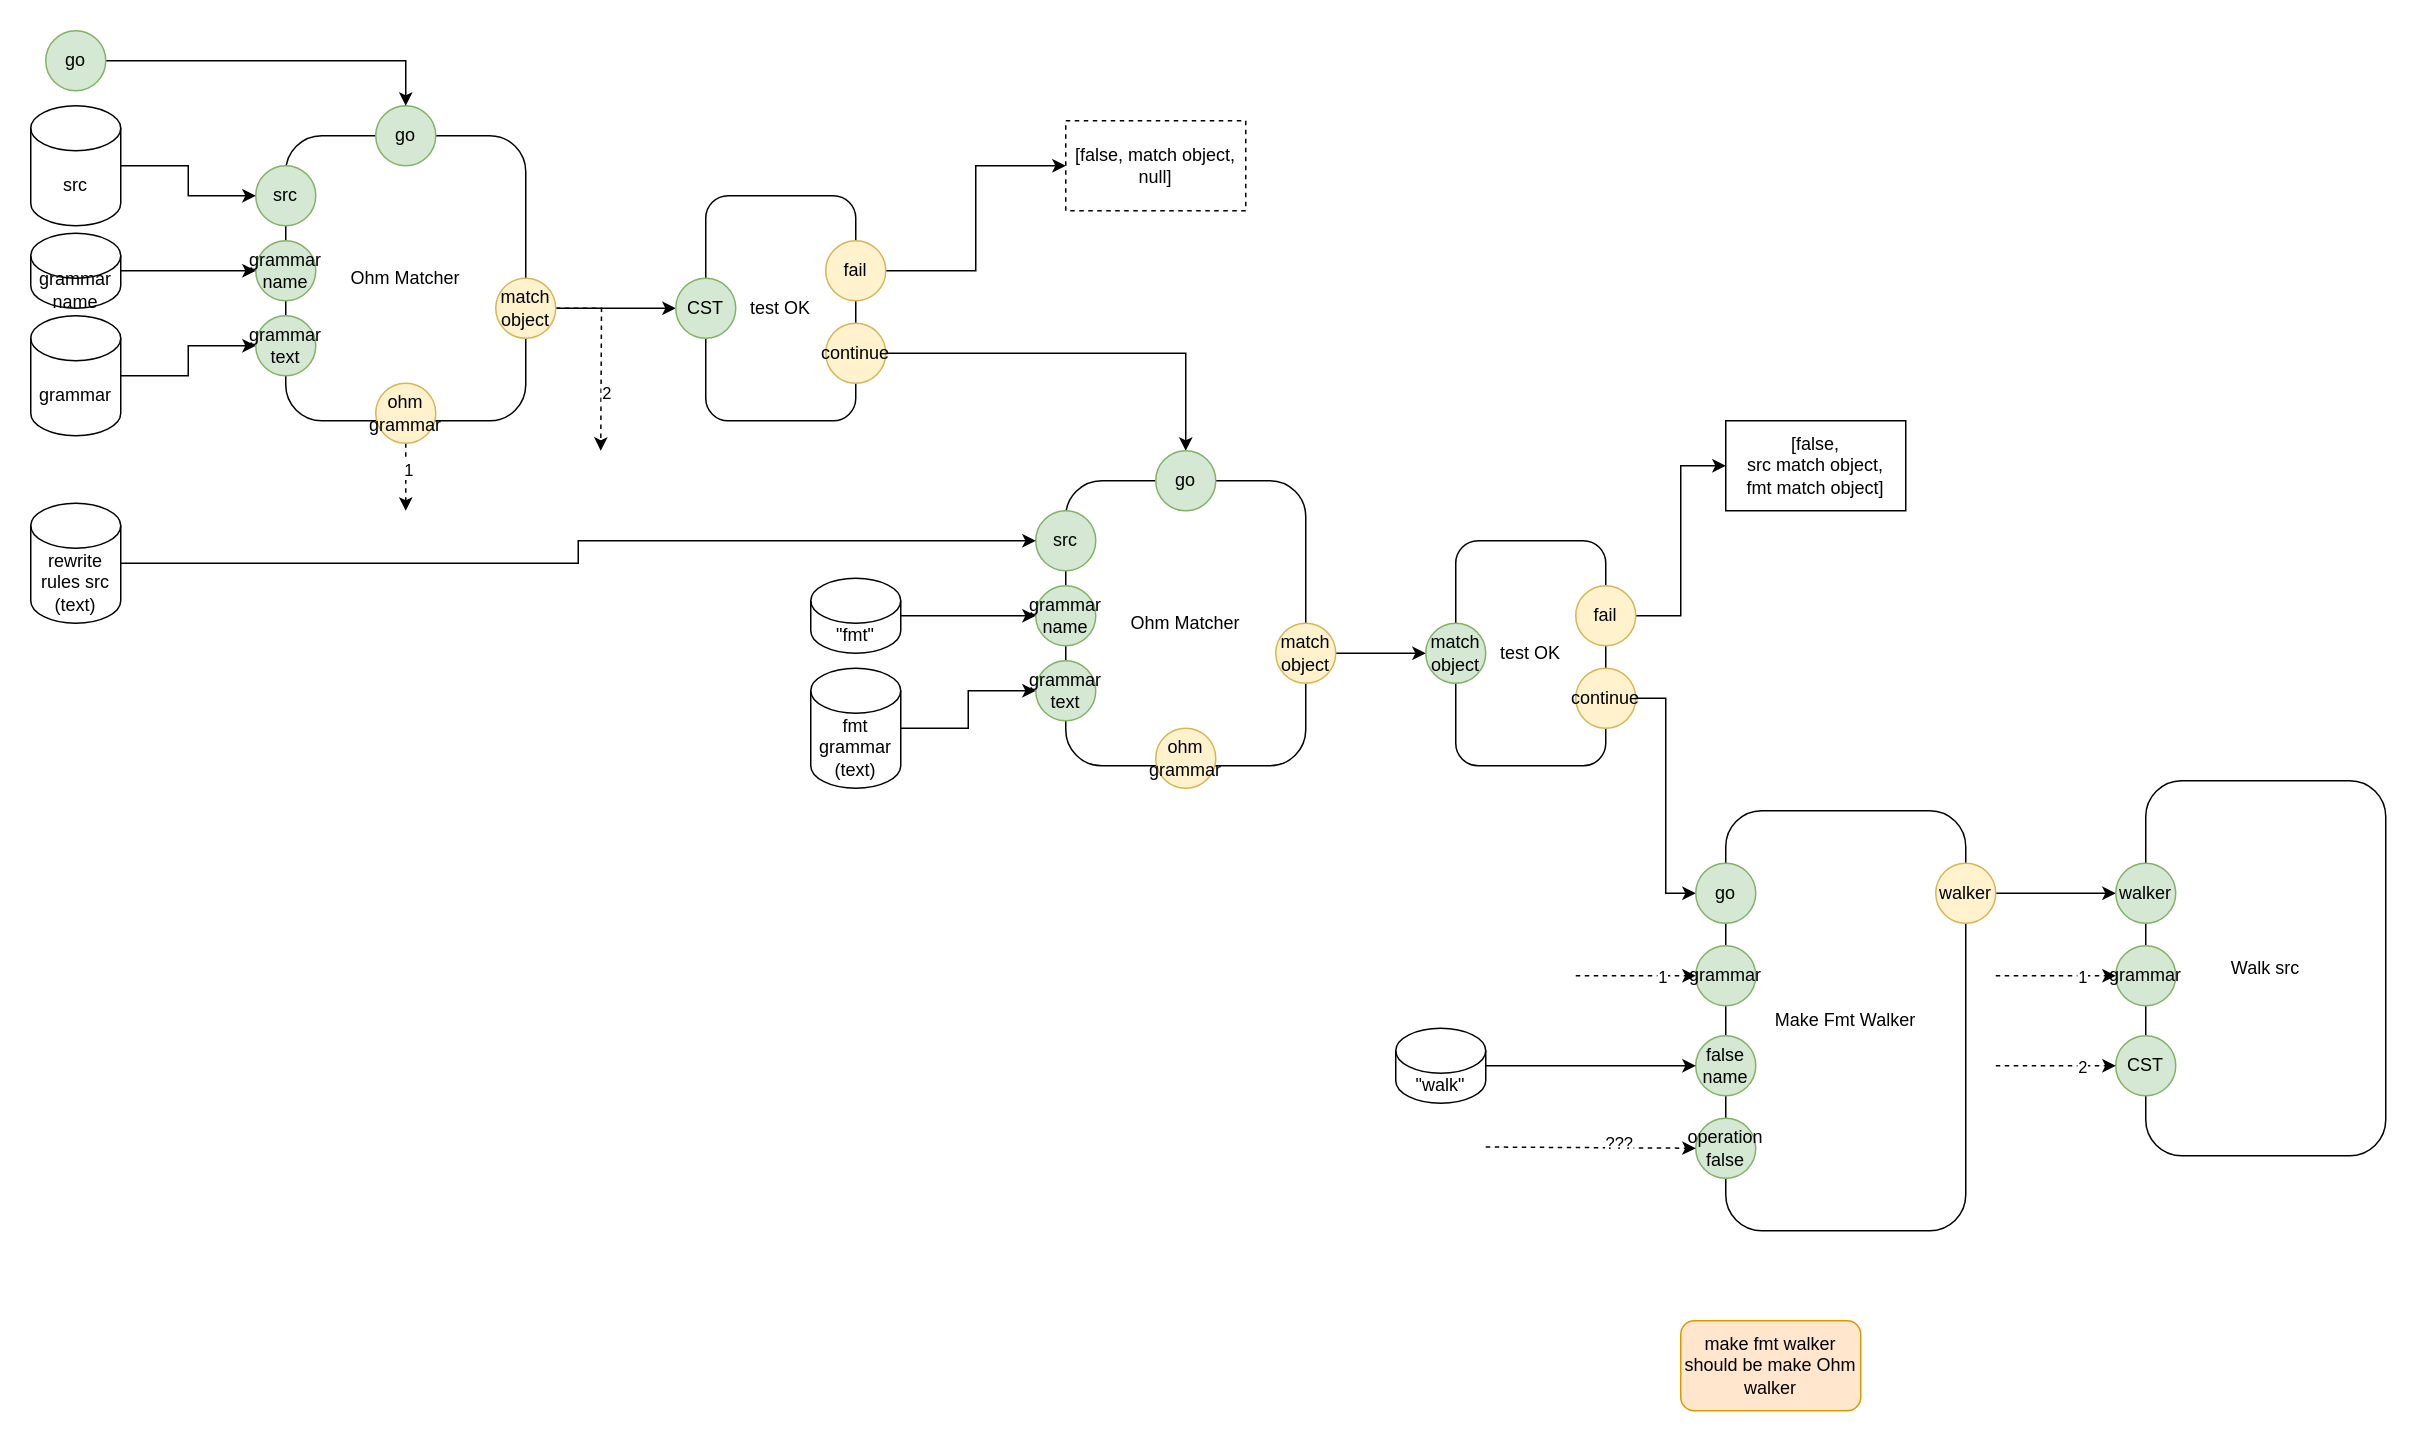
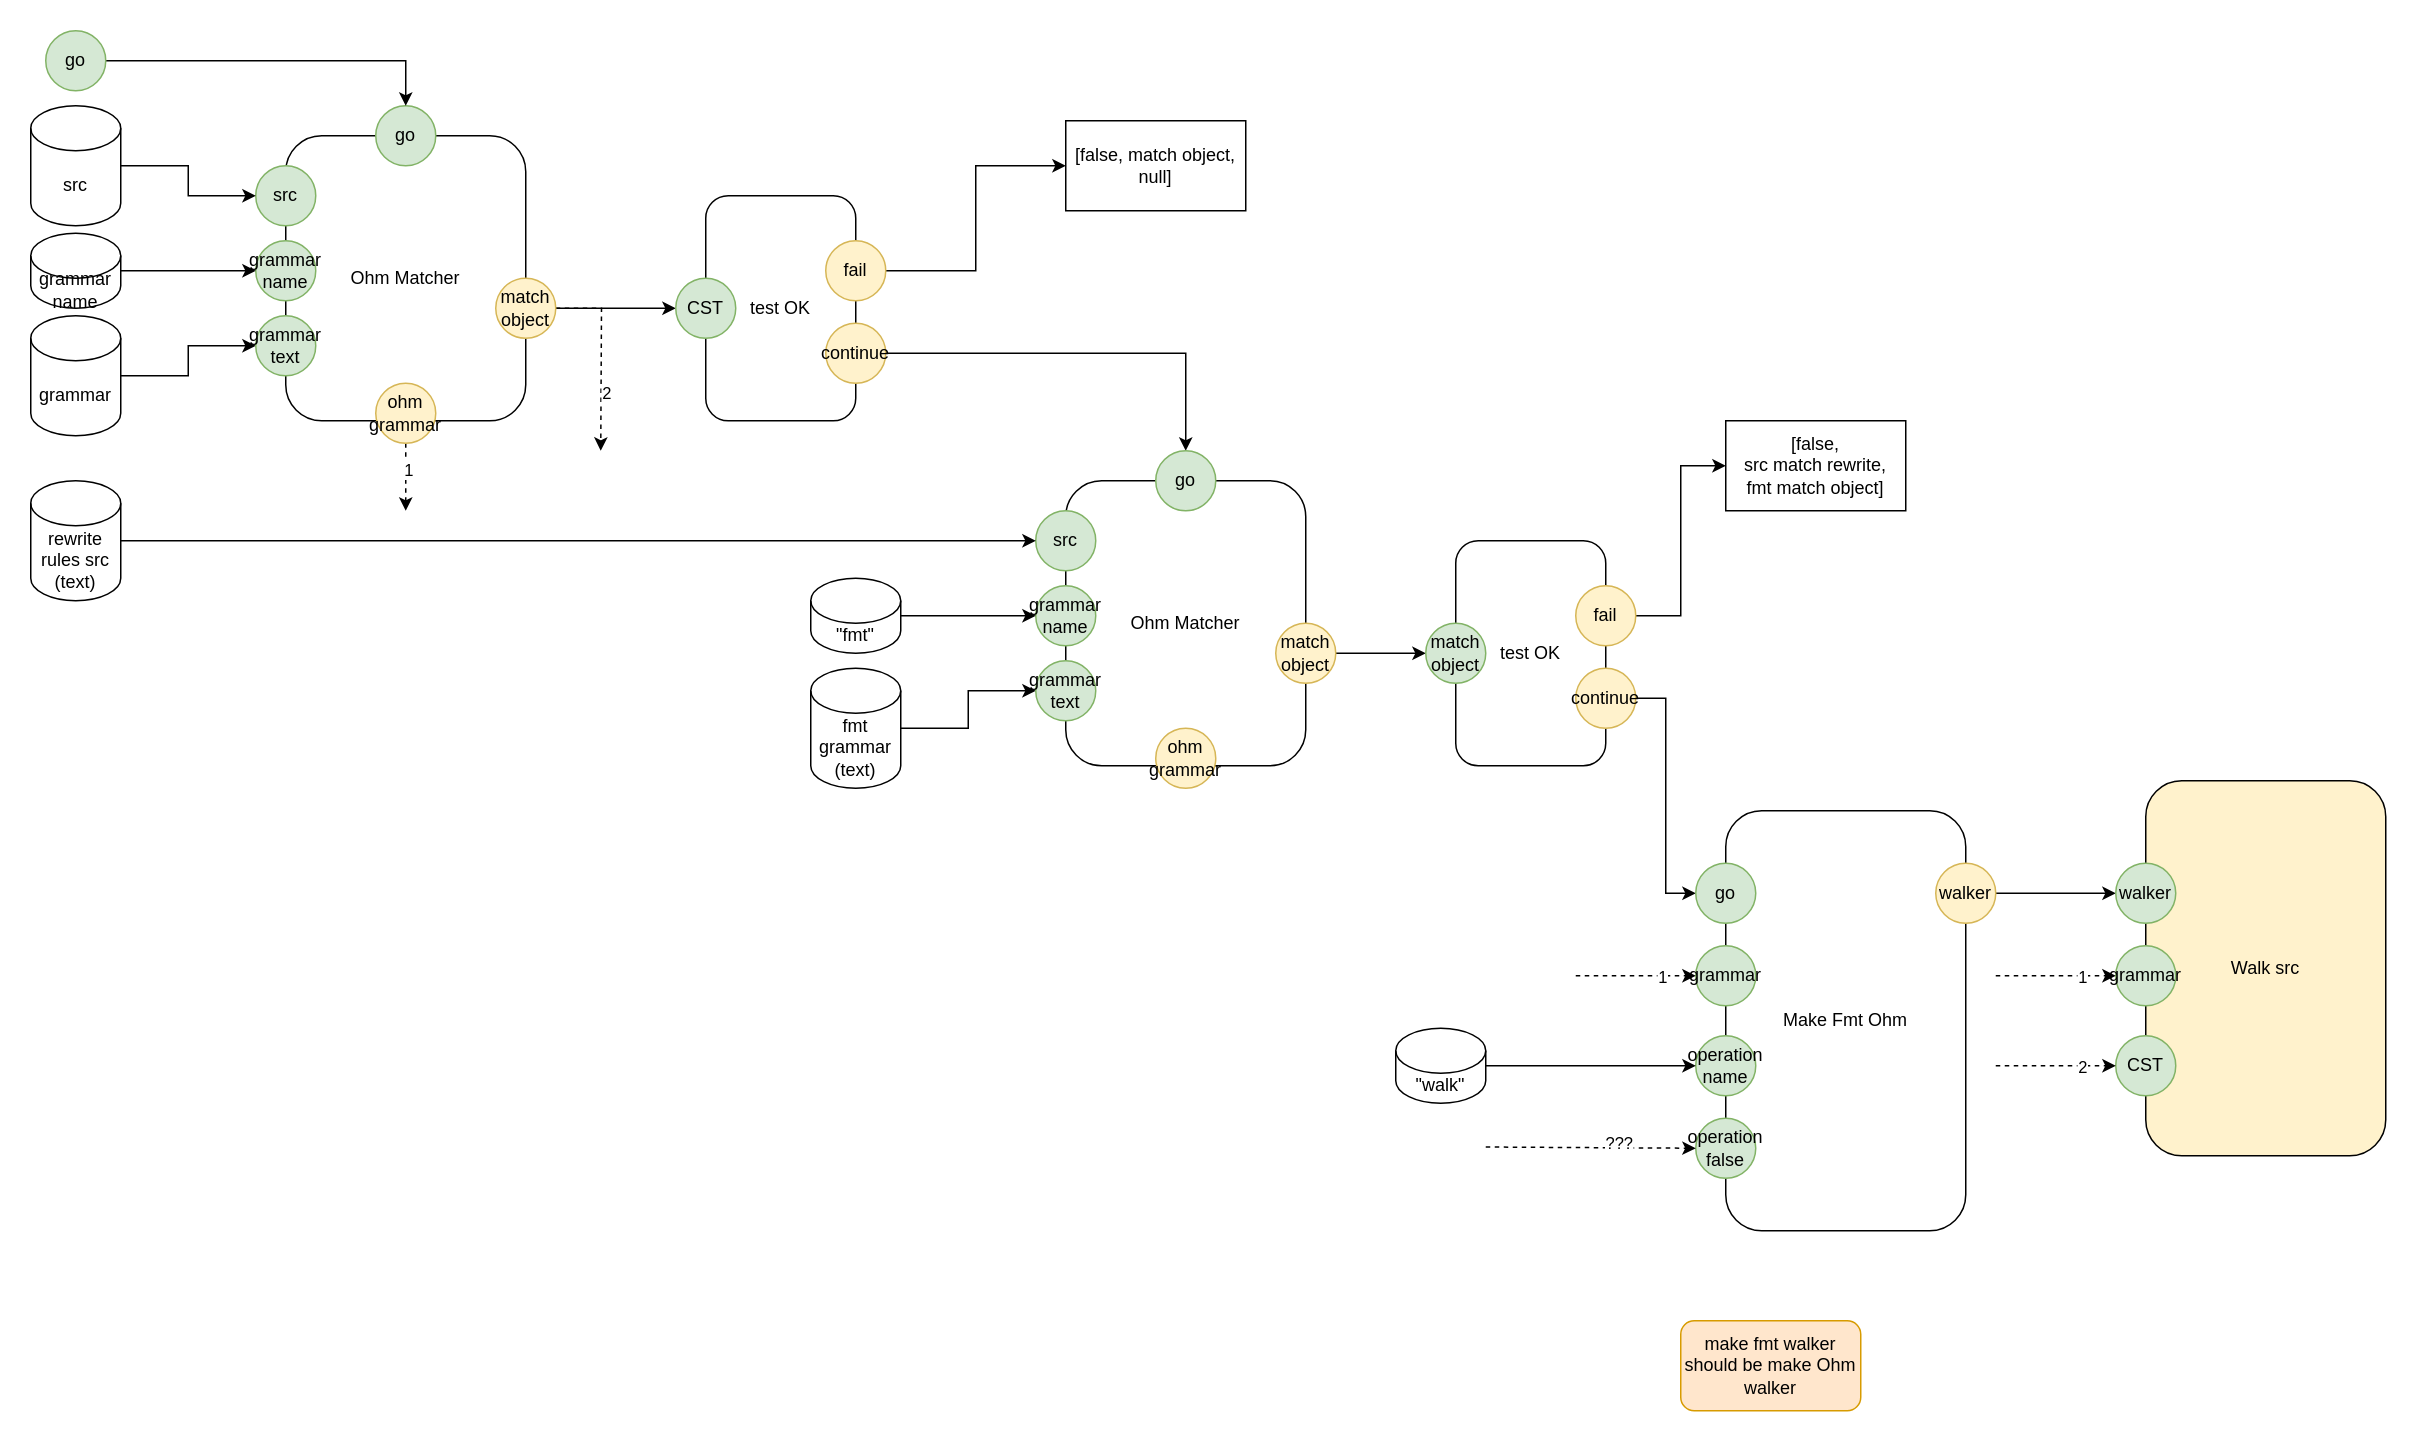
node "[false, match object, null]": style dashed -> solid
node "[false, src match object, fmt match object]": label "[false, src match object, fmt match object]" -> "[false, src match rewrite, fmt match object]"
node "rewrite rules src (text)": moved (76, 563) -> (76, 541)
node "Walk src": fillcolor #ffffff -> #fff2cc
node "Make Fmt Walker": label "Make Fmt Walker" -> "Make Fmt Ohm"
node "false name": label "false name" -> "operation name"
